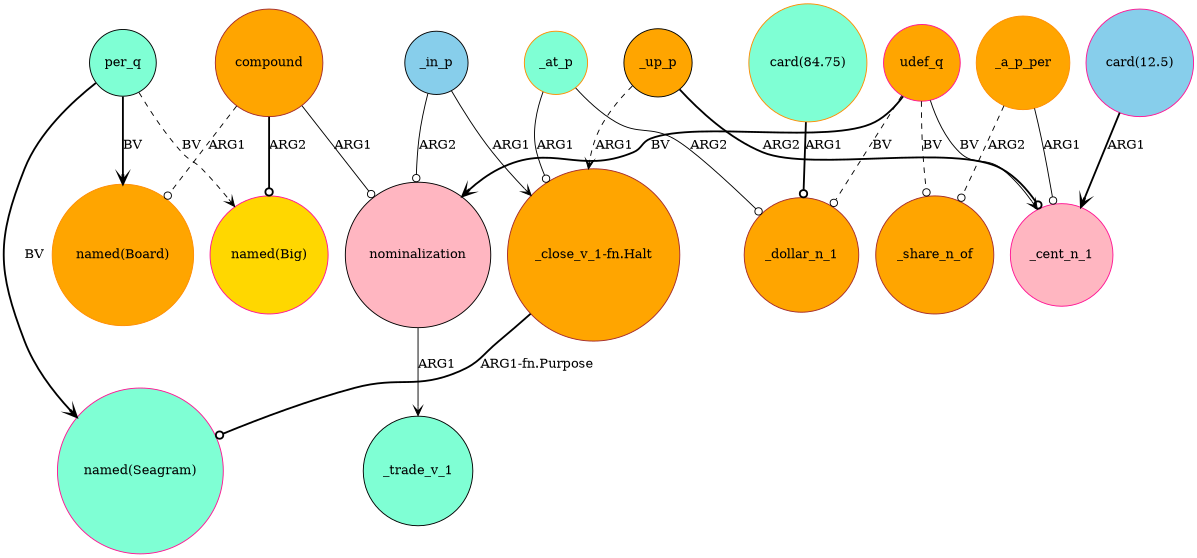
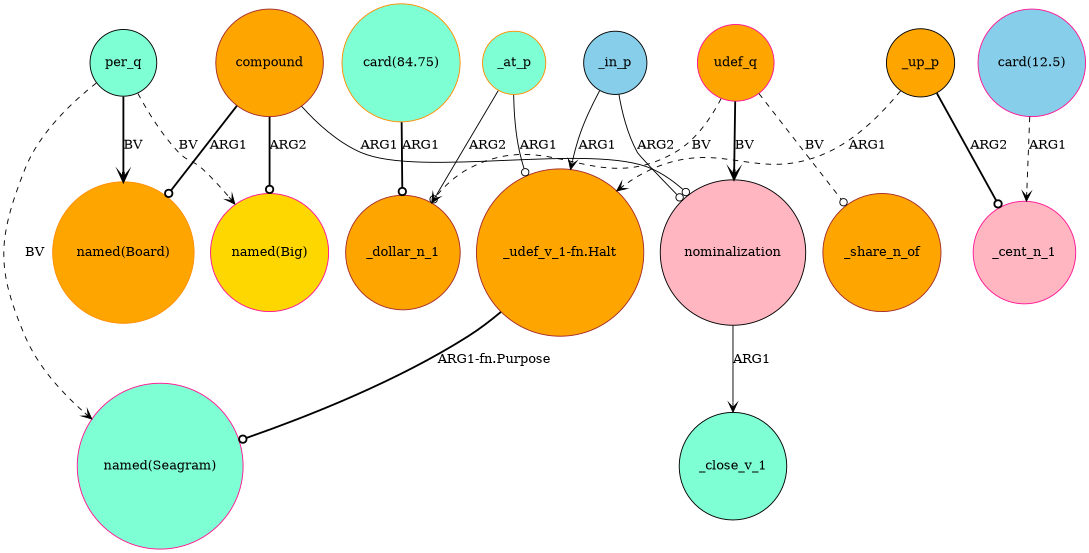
node "_a_p_per": removed
edge "_at_p" -> "_dollar_n_1": arrowhead odot -> vee
edge "compound" -> "named(Board)": style dashed -> bold
edge "udef_q" -> "_cent_n_1": removed, label "BV"
edge "card(12.5)" -> "_cent_n_1": style bold -> dashed
edge "per_q" -> "named(Seagram)": style bold -> dashed
node "_close_v_1-fn.Halt": label "_close_v_1-fn.Halt" -> "_udef_v_1-fn.Halt"
node "_trade_v_1": label "_trade_v_1" -> "_close_v_1"
